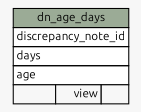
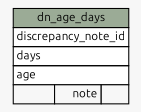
node "dn_age_days": text "view" -> "note"
